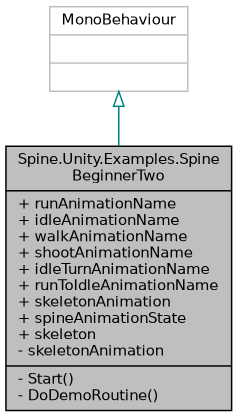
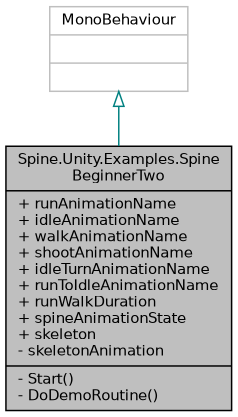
node "Spine.Unity.Examples.Spine": text "+ skeletonAnimation" -> "+ runWalkDuration"
